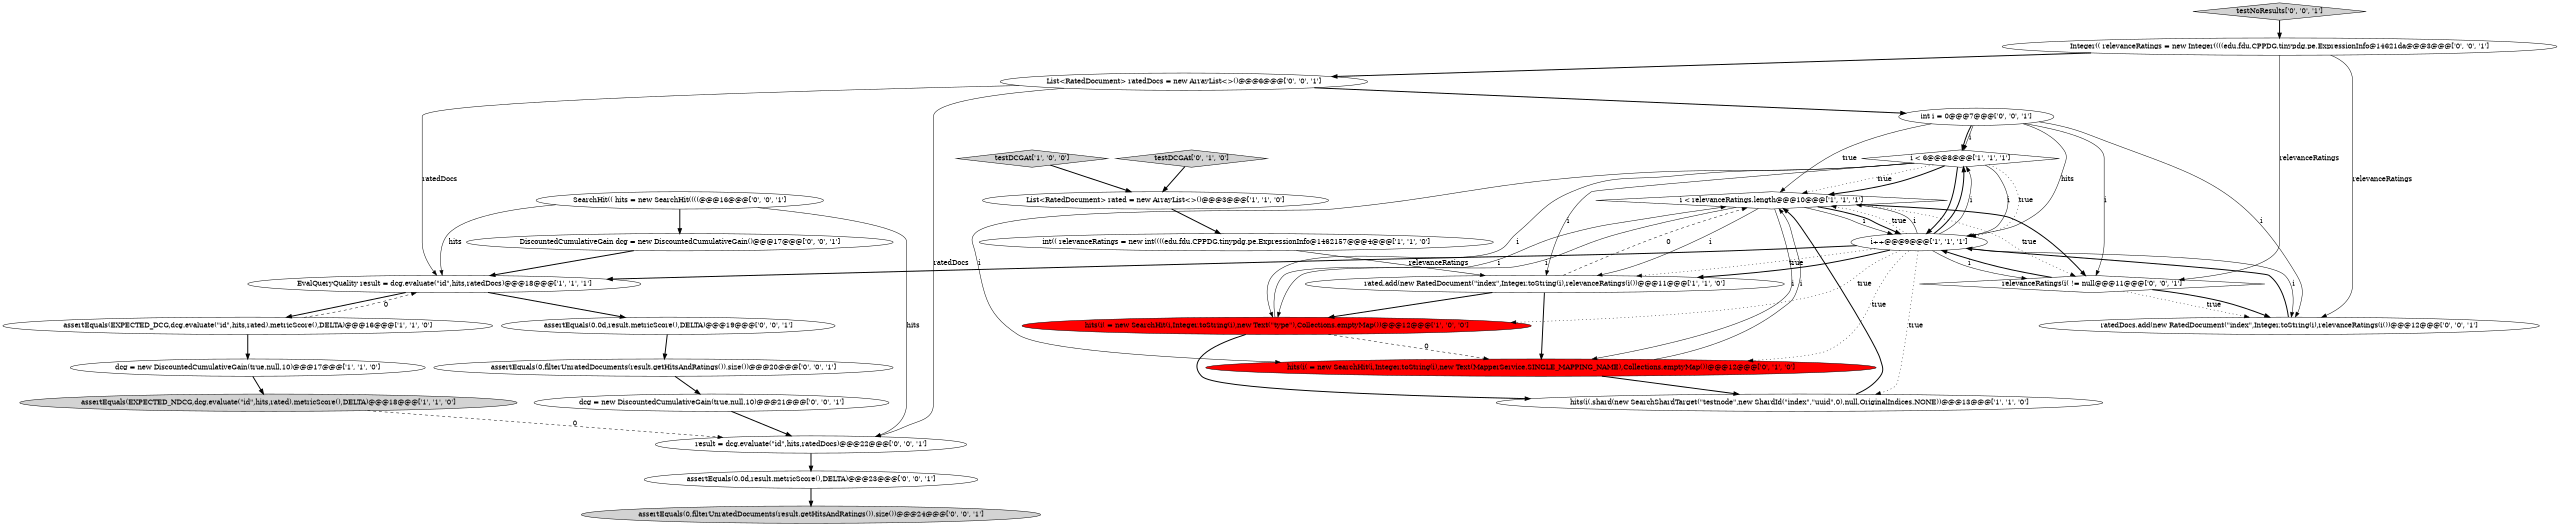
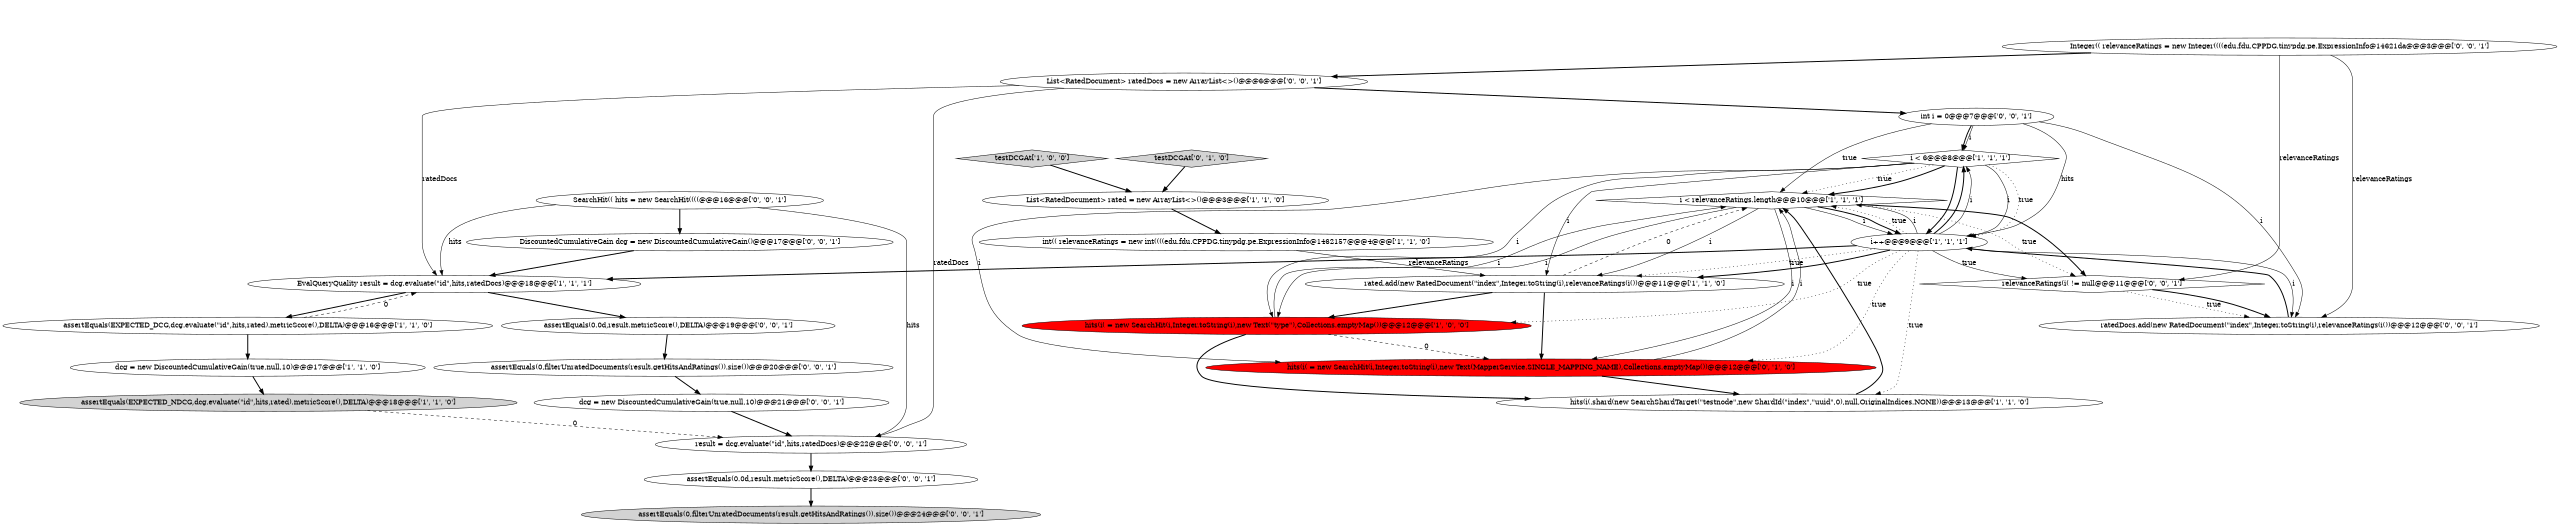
node "testNoResults['0', '0', '1']": removed
edge "int i = 0@@@7@@@['0', '0', '1']" -> "relevanceRatings(i( != null@@@11@@@['0', '0', '1']": removed, label "i"
edge "i++@@@9@@@['1', '1', '1']" -> "relevanceRatings(i( != null@@@11@@@['0', '0', '1']": label "i" -> "true"
edge "relevanceRatings(i( != null@@@11@@@['0', '0', '1']" -> "i++@@@9@@@['1', '1', '1']": removed
